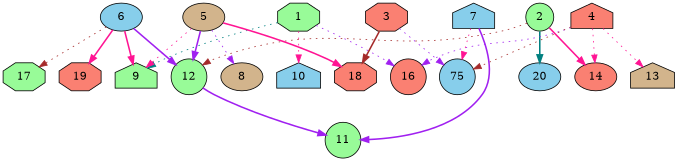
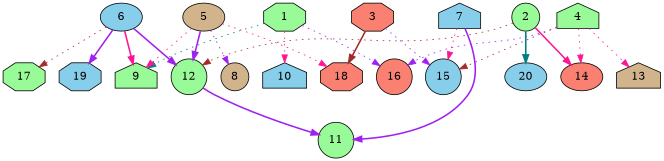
node "4": fillcolor salmon -> palegreen
edge "5" -> "18": style bold -> dotted
edge "6" -> "19": color deeppink -> purple
node "19": fillcolor salmon -> skyblue
node "8": shape ellipse -> circle
node "75": label "75" -> "15"
